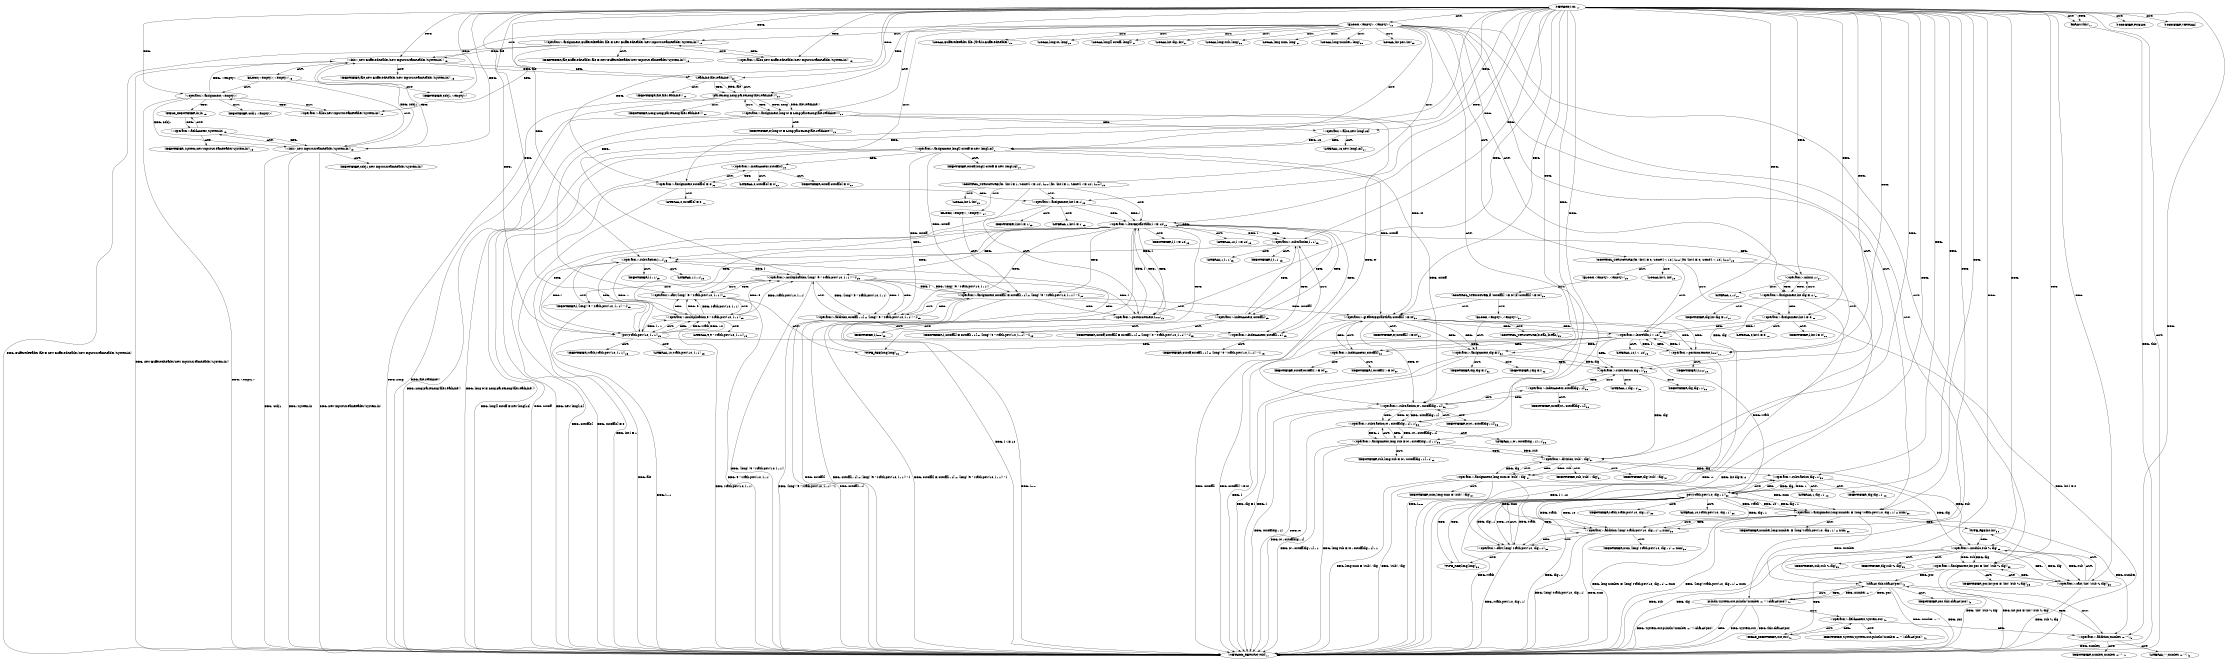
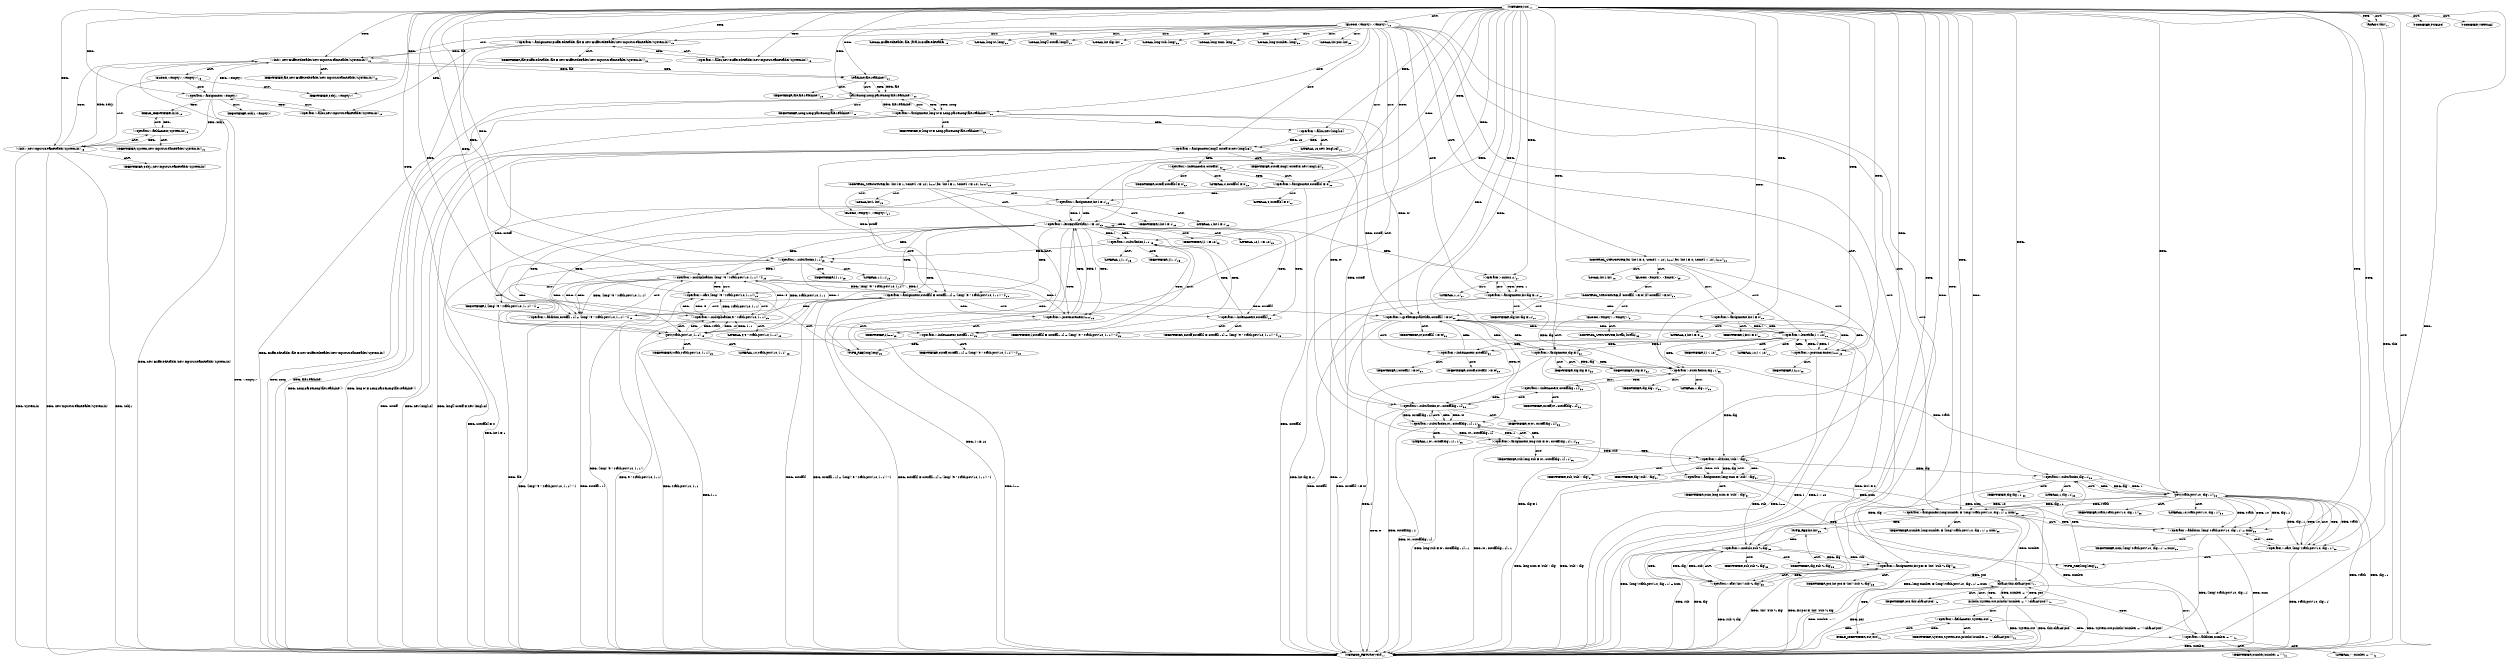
node "(IDENTIFIER,i,i < 12)": added
